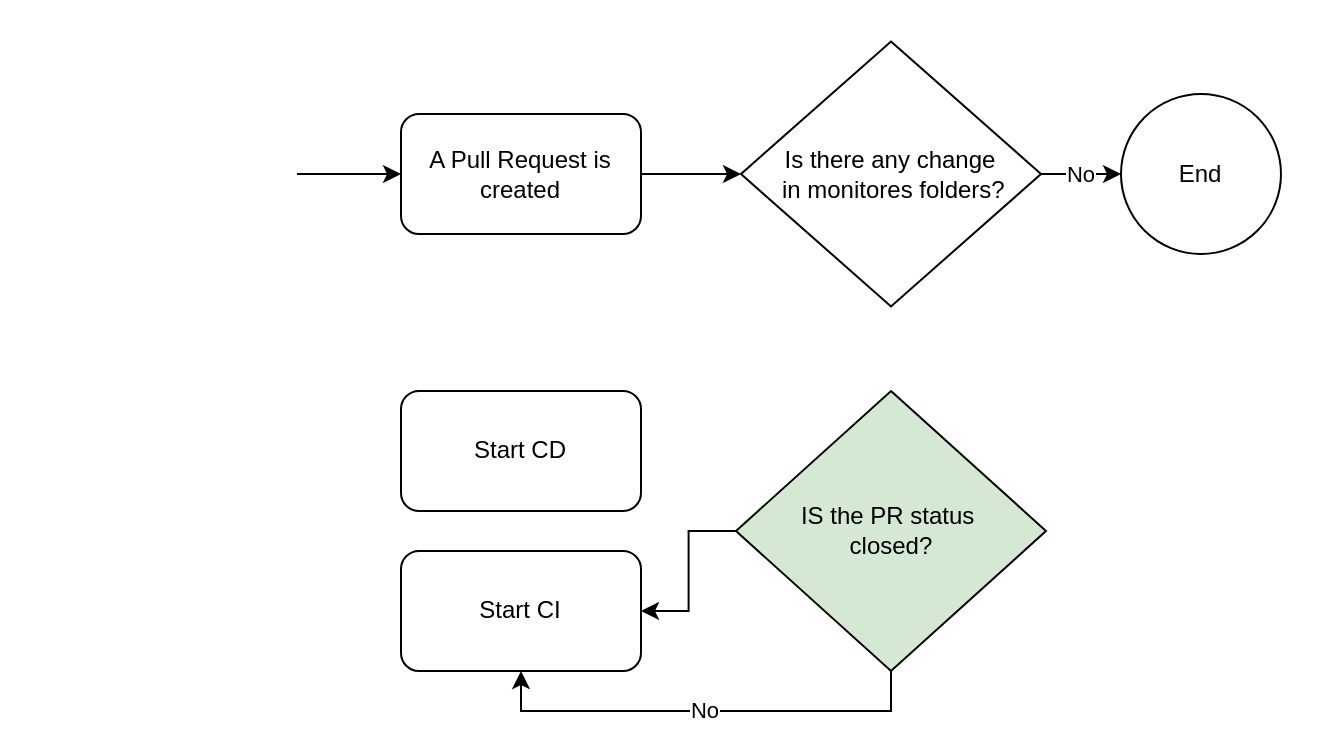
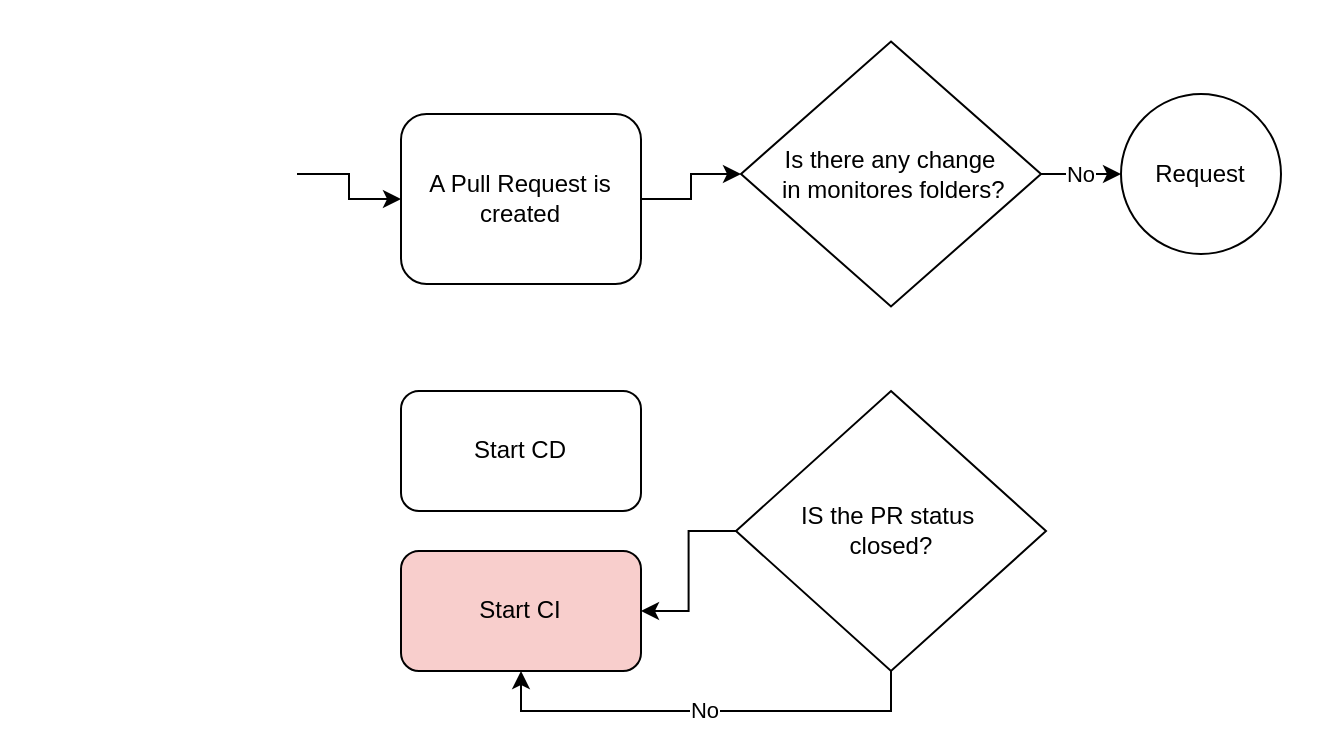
node "A Pull Request is created": size 240x120 -> 240x170
node "End": label "End" -> "Request"
node "IS the PR status closed?": fillcolor #d5e8d4 -> #ffffff
node "Start CI": fillcolor #ffffff -> #f8cecc
